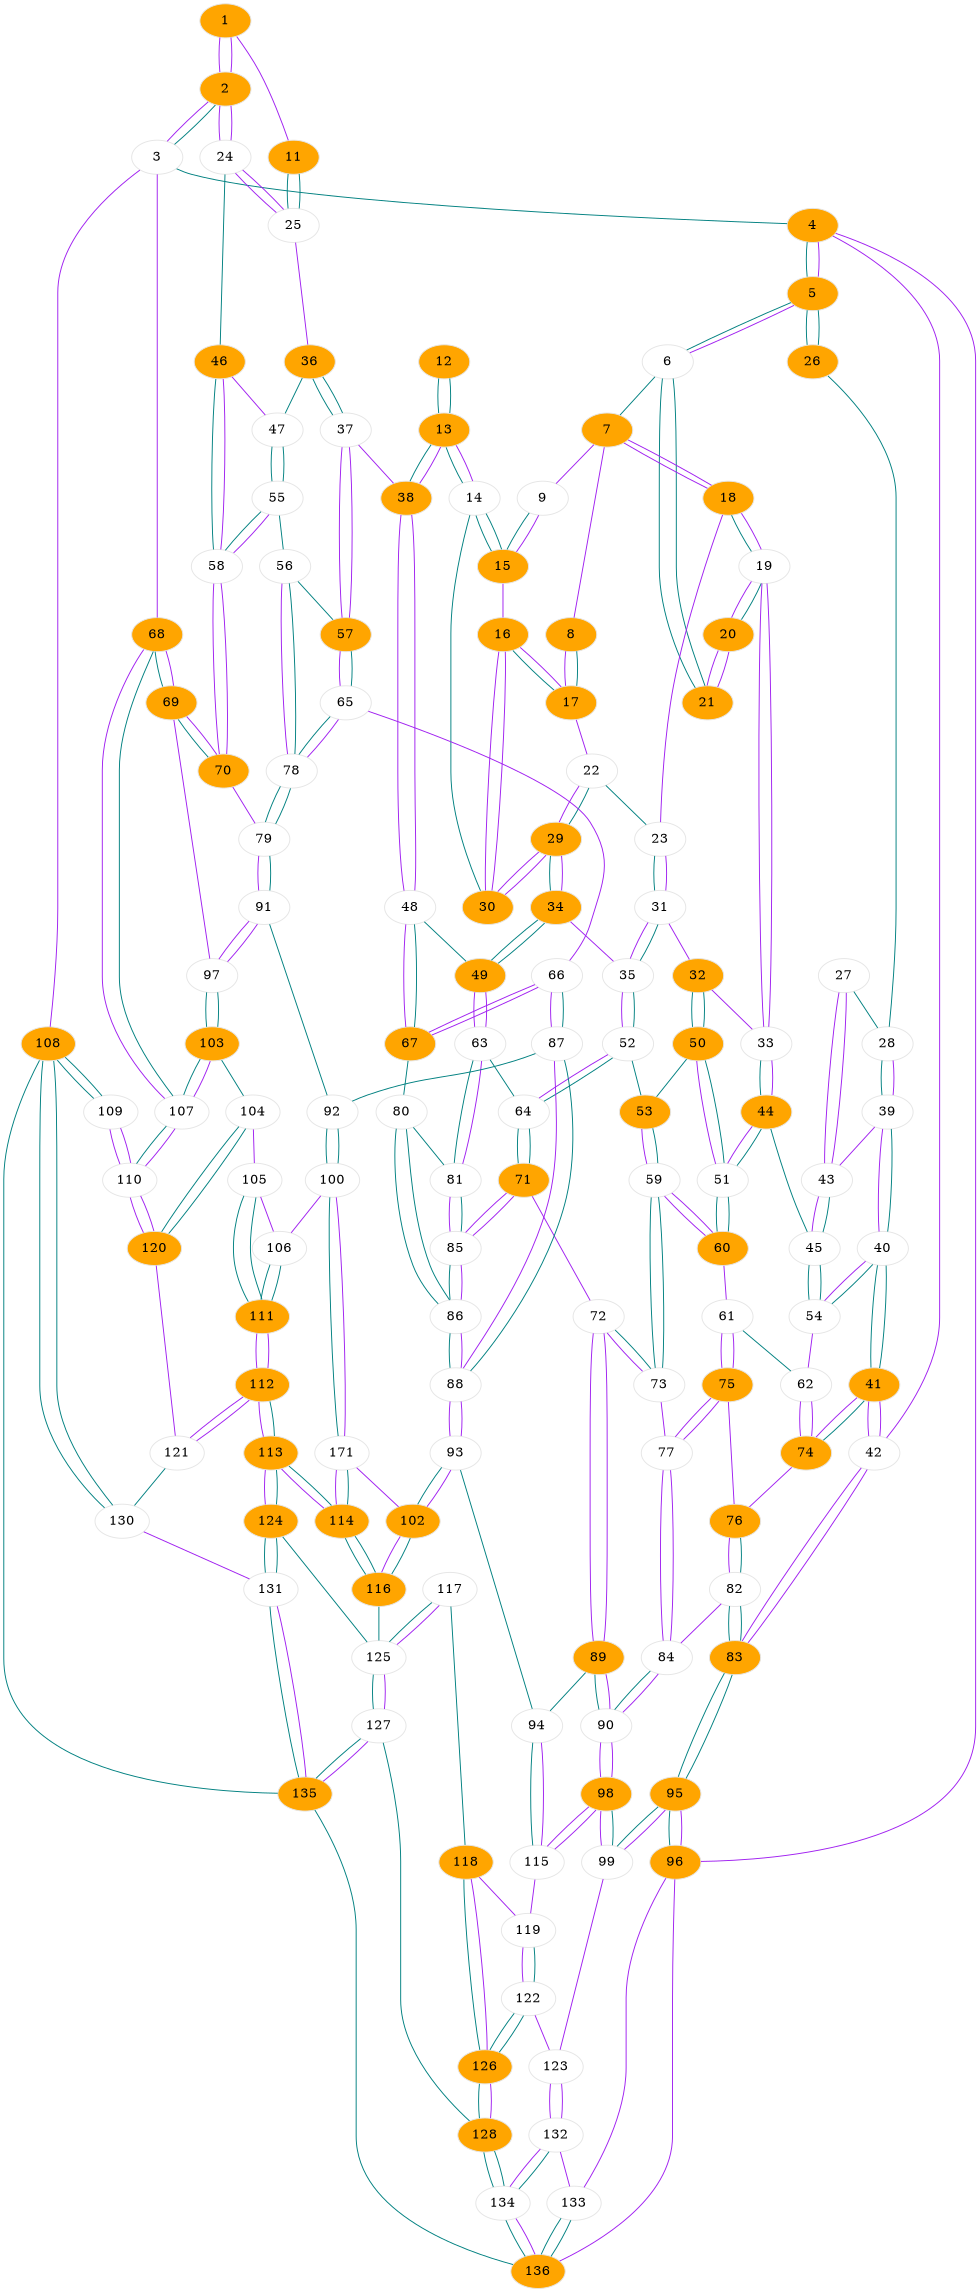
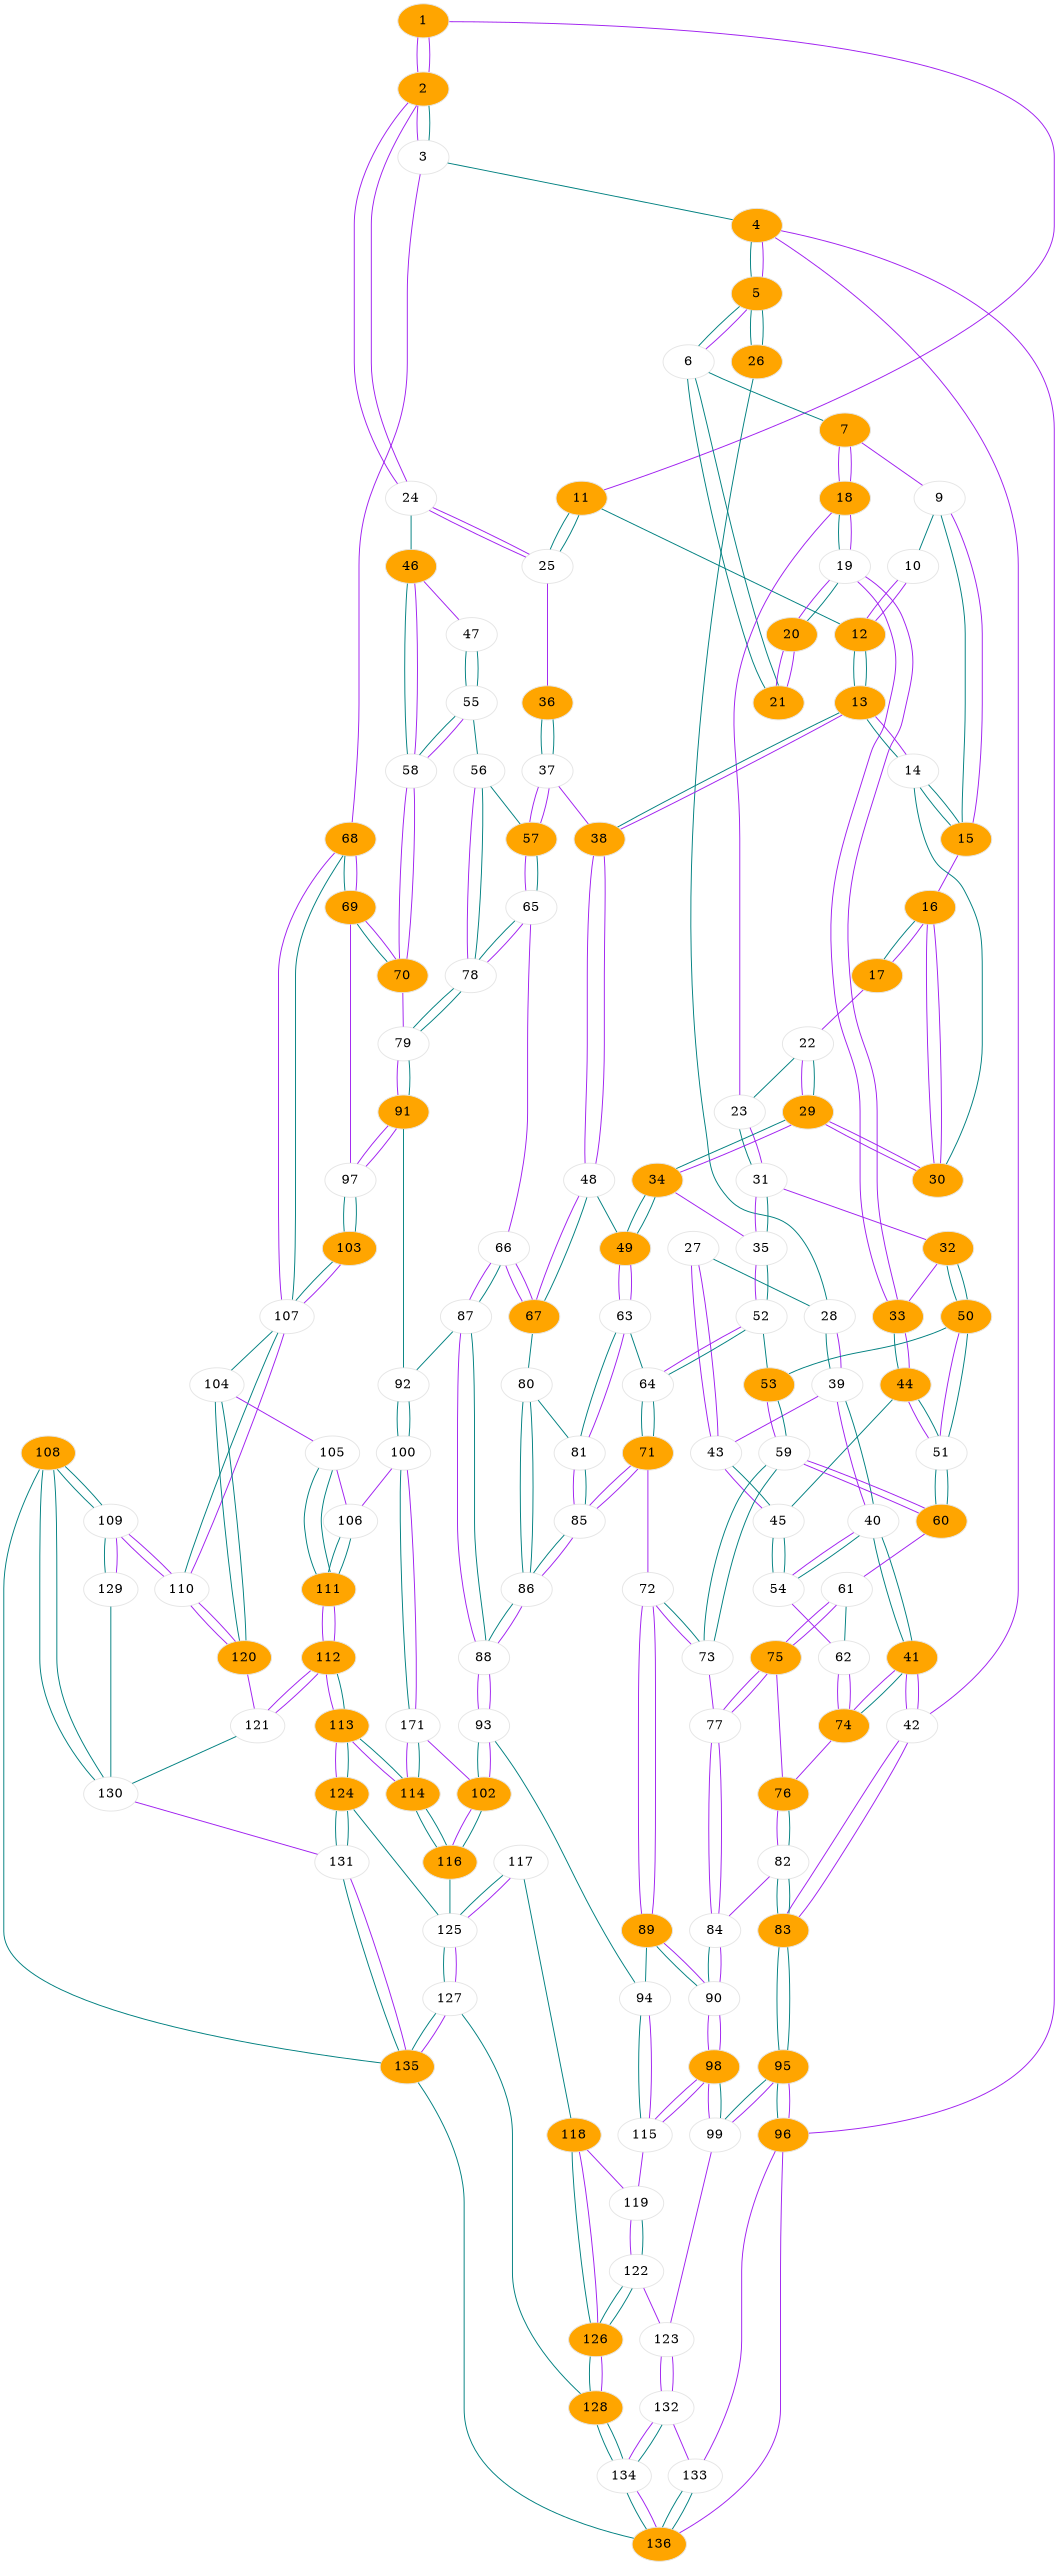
edge "36" -- "47": removed
edge "11" -- "12": added
node "10": added
edge "3" -- "108": removed
node "8": removed
node "91": fillcolor white -> orange
node "33": fillcolor white -> orange
edge "103" -- "104": now "107" -- "104"
node "129": added
